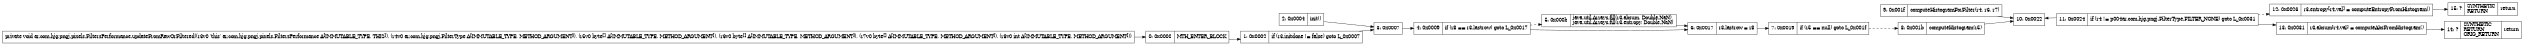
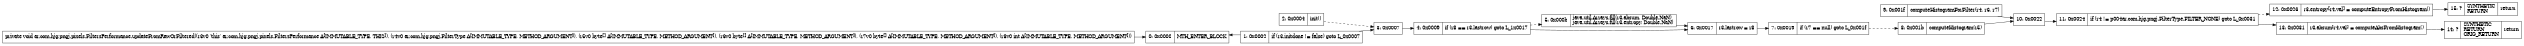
edge "11: 0x0024" -> "10: 0x0022": reversed
edge "2: 0x0004" -> "3: 0x0007": style solid -> dashed
node "4: 0x0009": text "if (r8 == r3.lastrow) goto L_0x0017" -> "if (r8 == r3.lastrow) goto L_1x0017"
node "7: 0x0019": text "if (r5 == null) goto L_0x001f" -> "if (r7 == null) goto L_0x001f"
edge "0: 0x0000" -> "1: 0x0002": reversed
